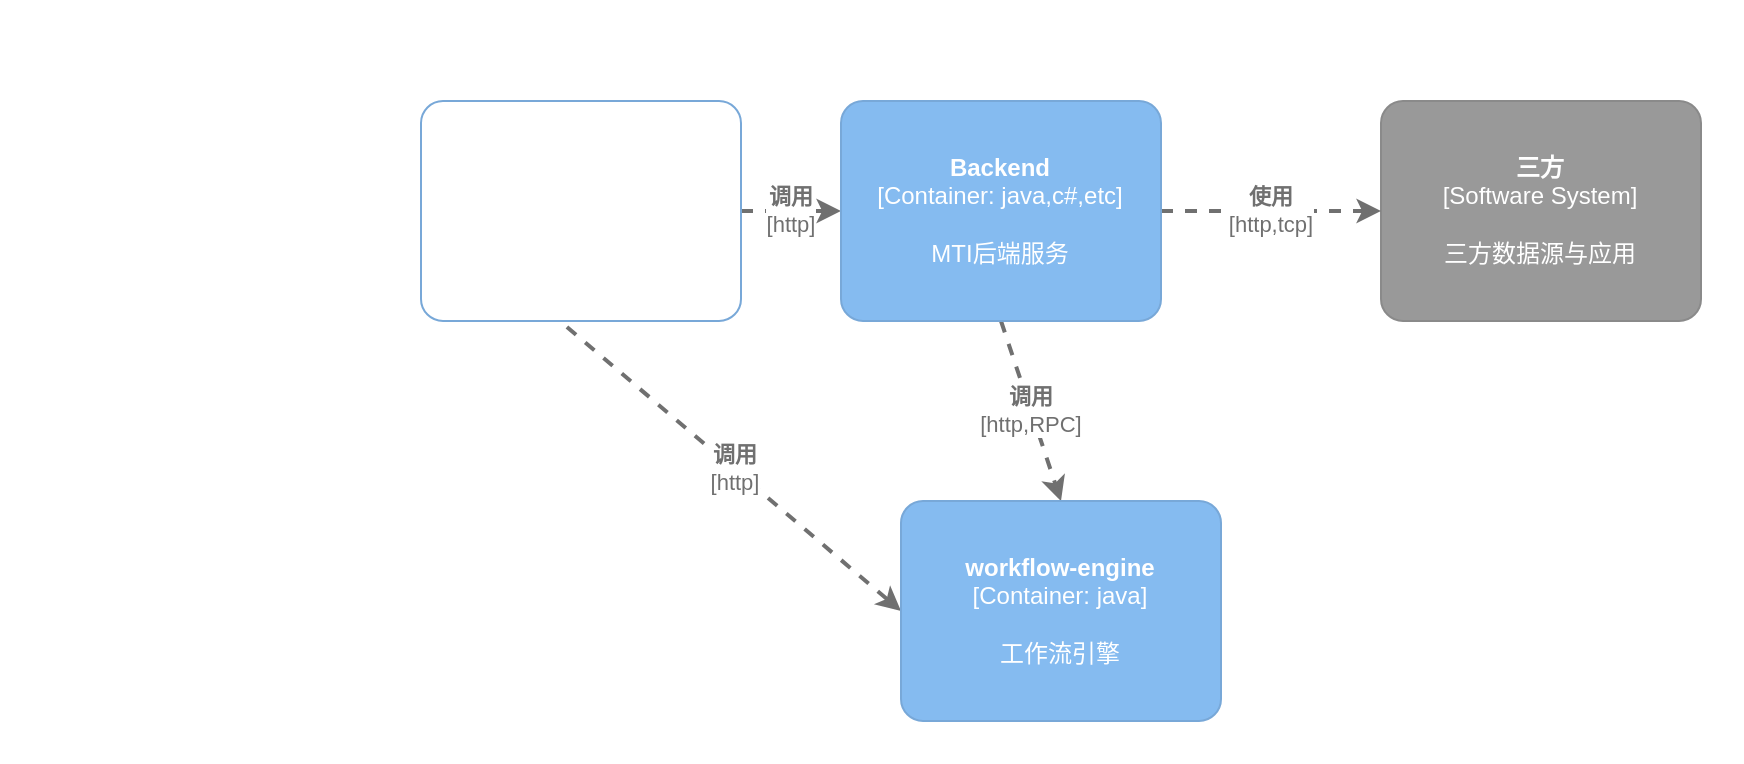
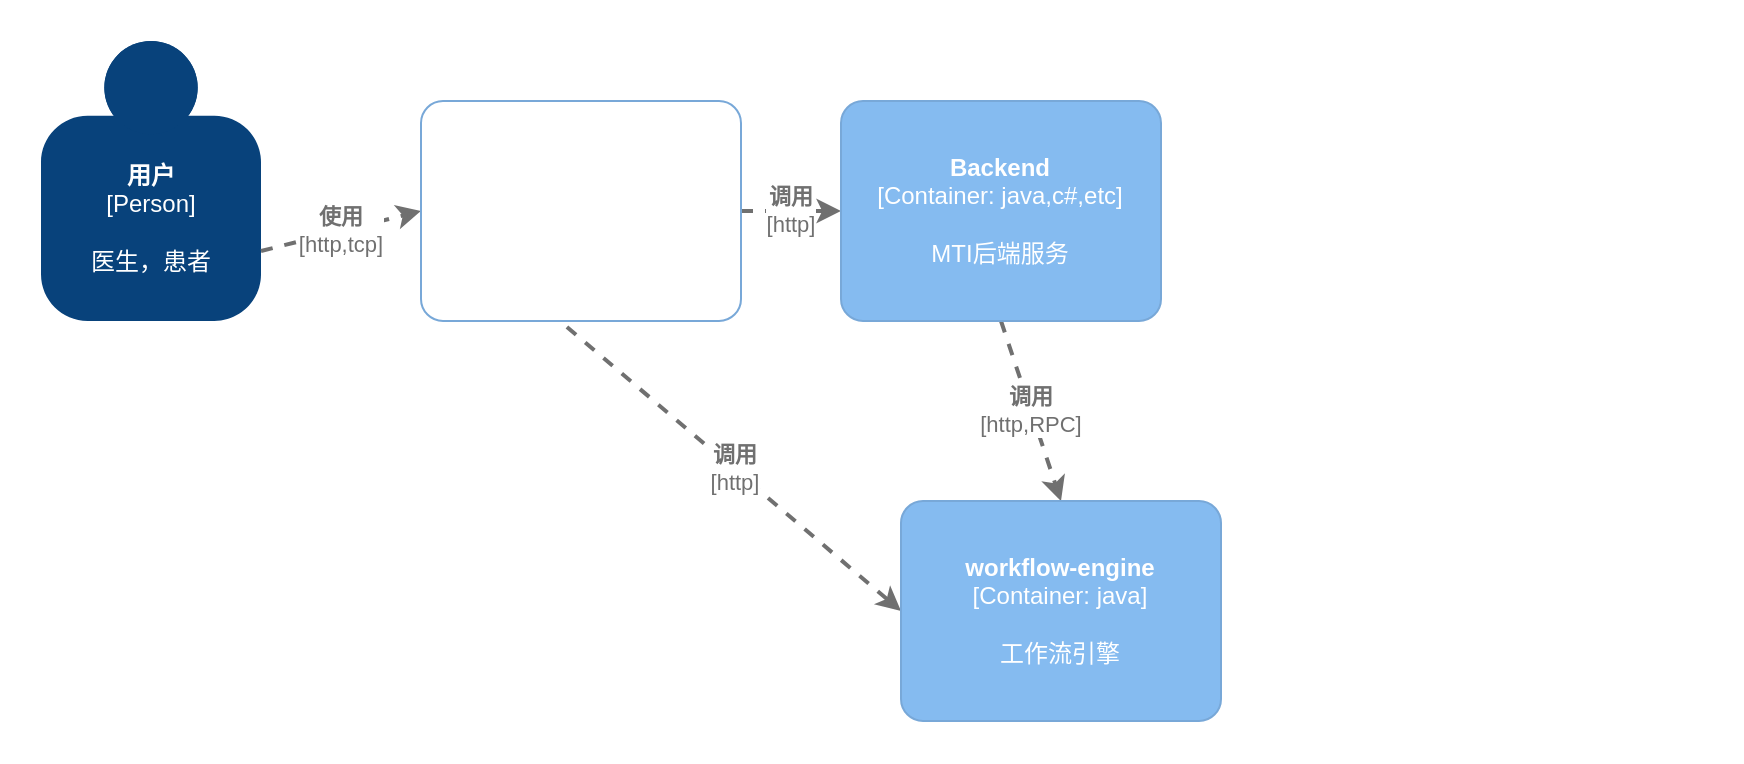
node "用户 [Person] 医生，患者": added
edge "Backend [Container: java,c#,etc] MTI后端服务" -> "三方 [Software System] 三方数据源与应用": removed, label "使用 [http,tcp]"
node "三方 [Software System] 三方数据源与应用": removed
edge "用户 [Person] 医生，患者" -> "Viewer [Container: h5,native] MTI前端": added, label "使用 [http,tcp]"
